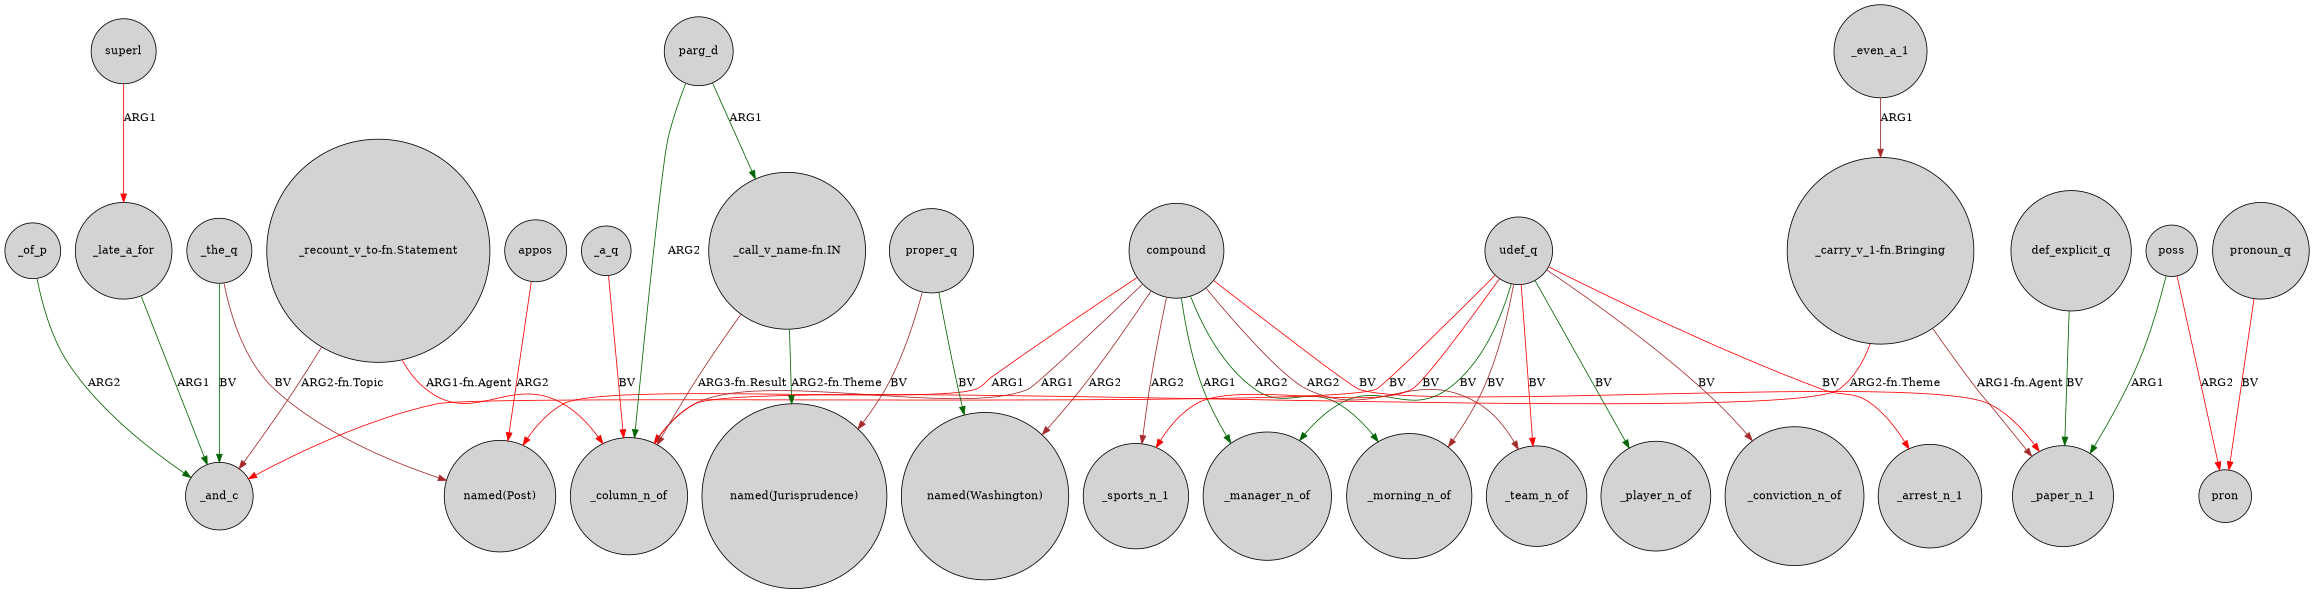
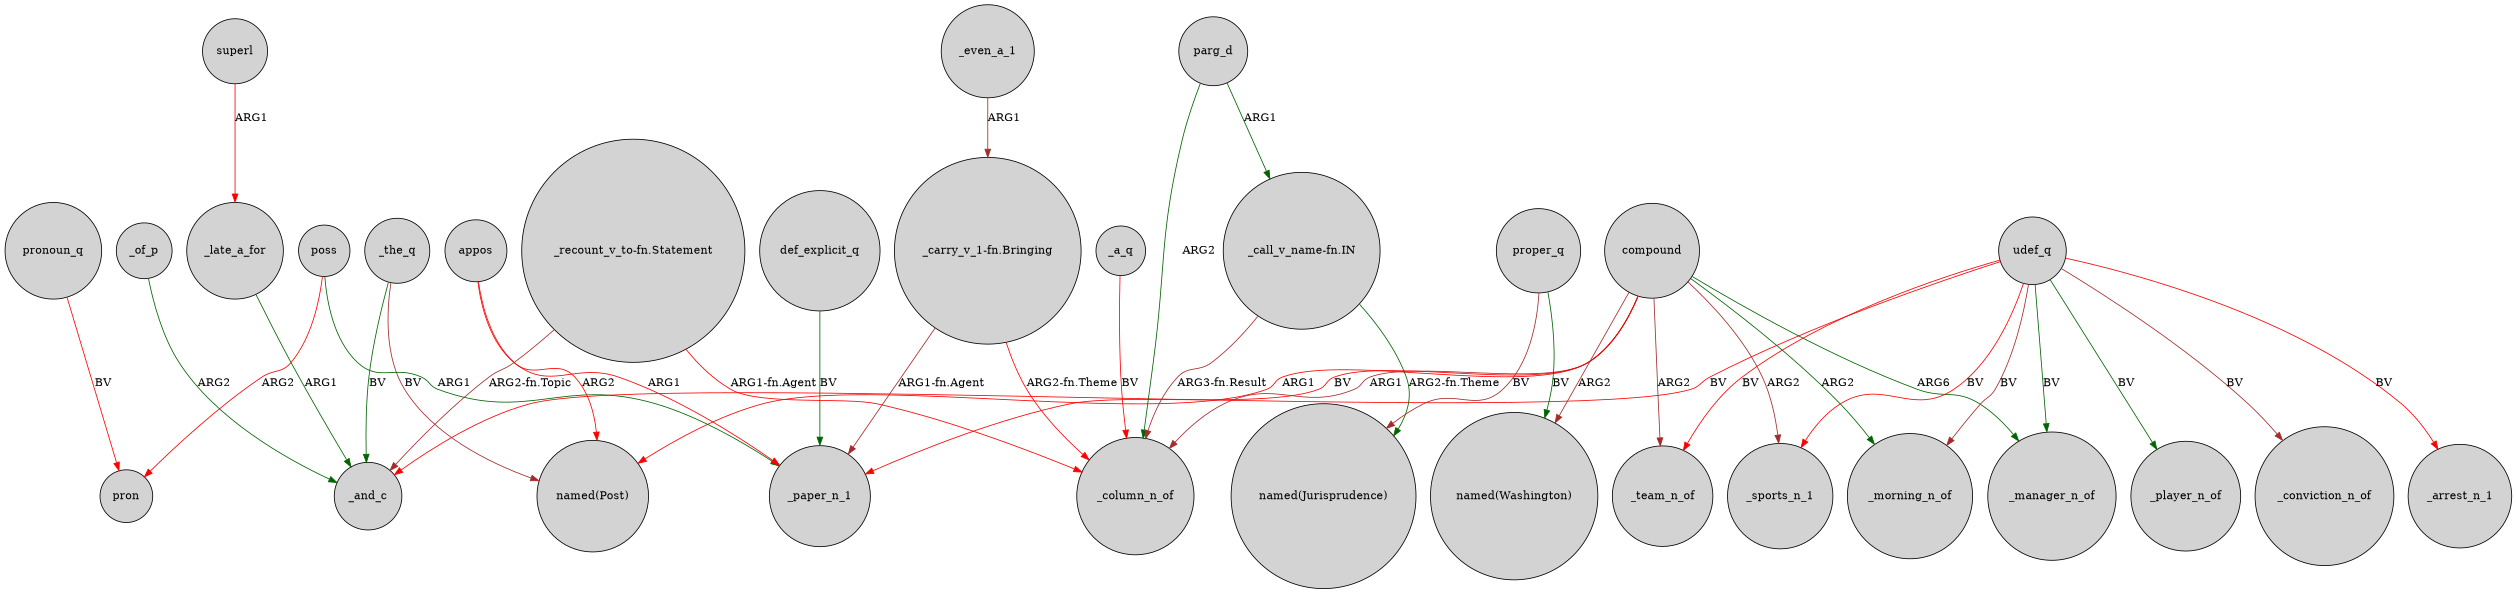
edge "appos" -> "_paper_n_1": added, label "ARG1"
edge "compound" -> "_manager_n_of": label "ARG1" -> "ARG6"
